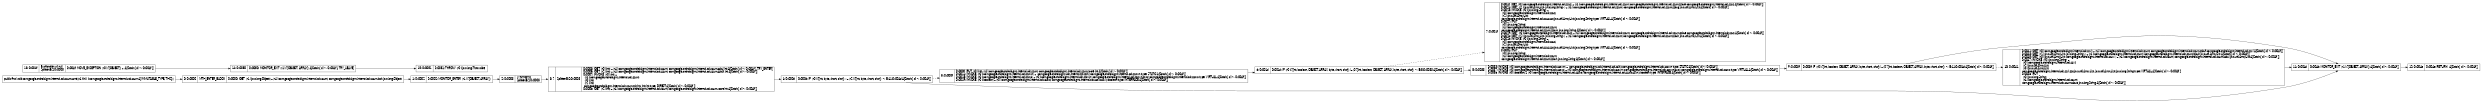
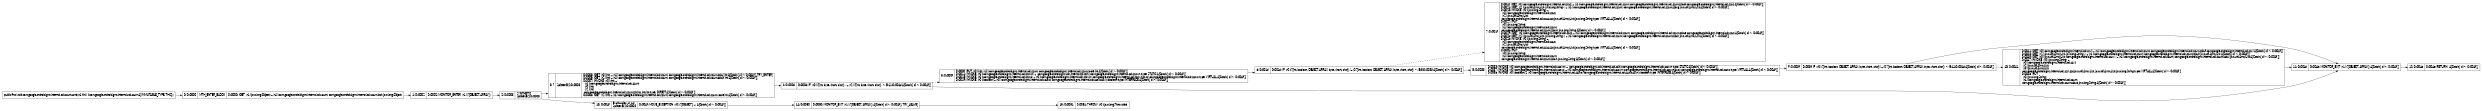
edge "2: 0x0003" -> "13: 0x004f": added
